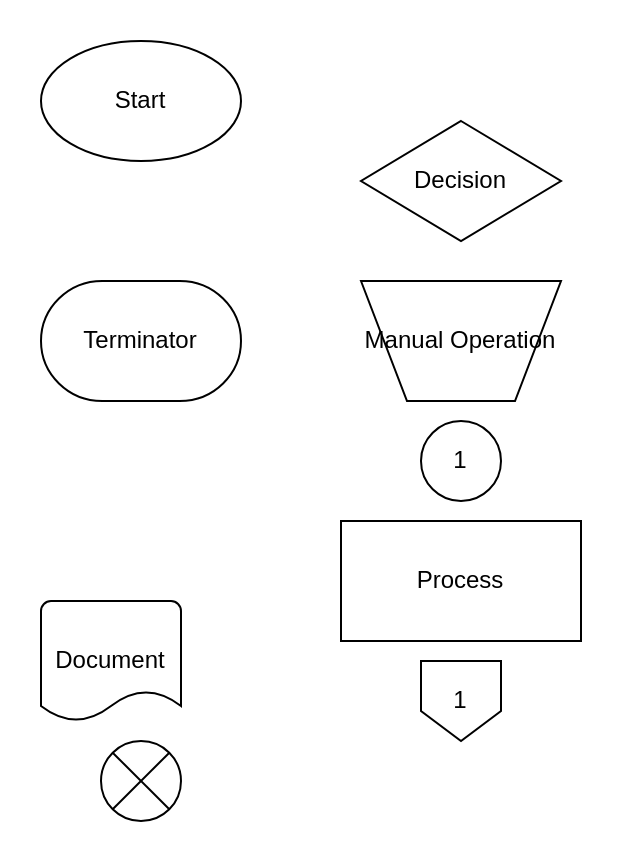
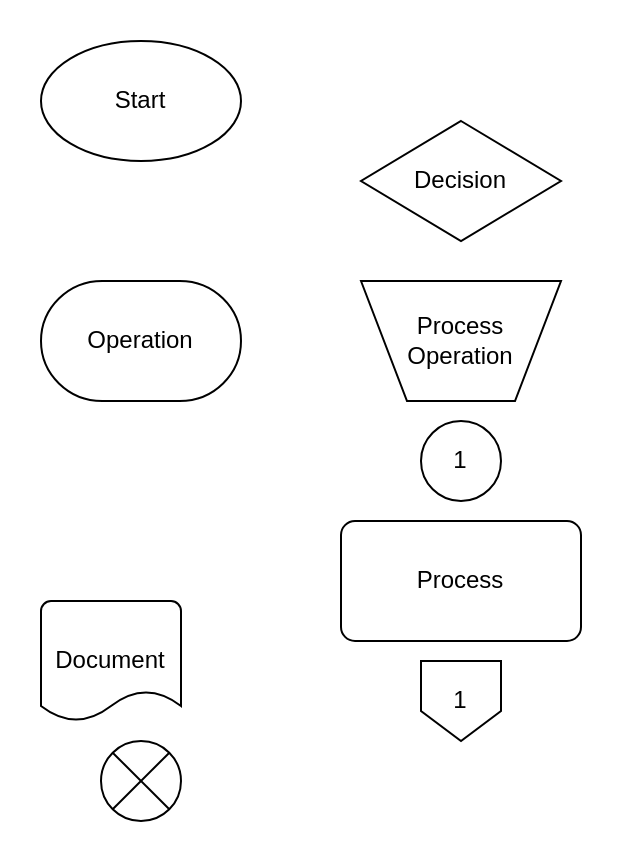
node "Terminator": label "Terminator" -> "Operation"
node "Manual Operation": label "Manual Operation" -> "Process Operation"
node "Process": shape rectangle -> rounded rectangle
